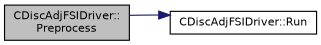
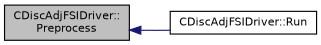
edge "CDiscAdjFSIDriver:: Preprocess" -> "CDiscAdjFSIDriver::Run": reversed
